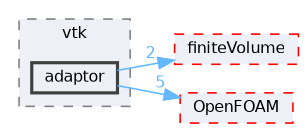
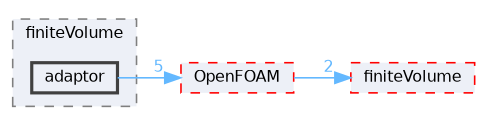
cluster "vtk": label "vtk" -> "finiteVolume"
edge "adaptor" -> "finiteVolume": now "OpenFOAM" -> "finiteVolume"
